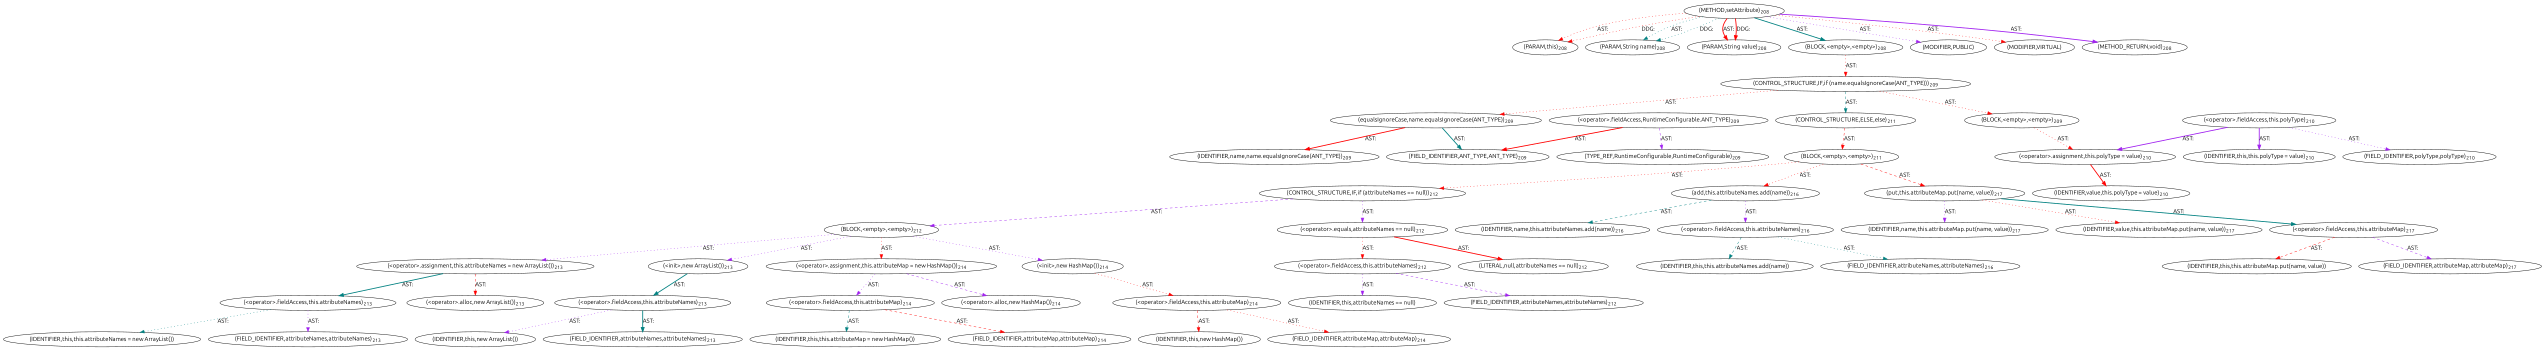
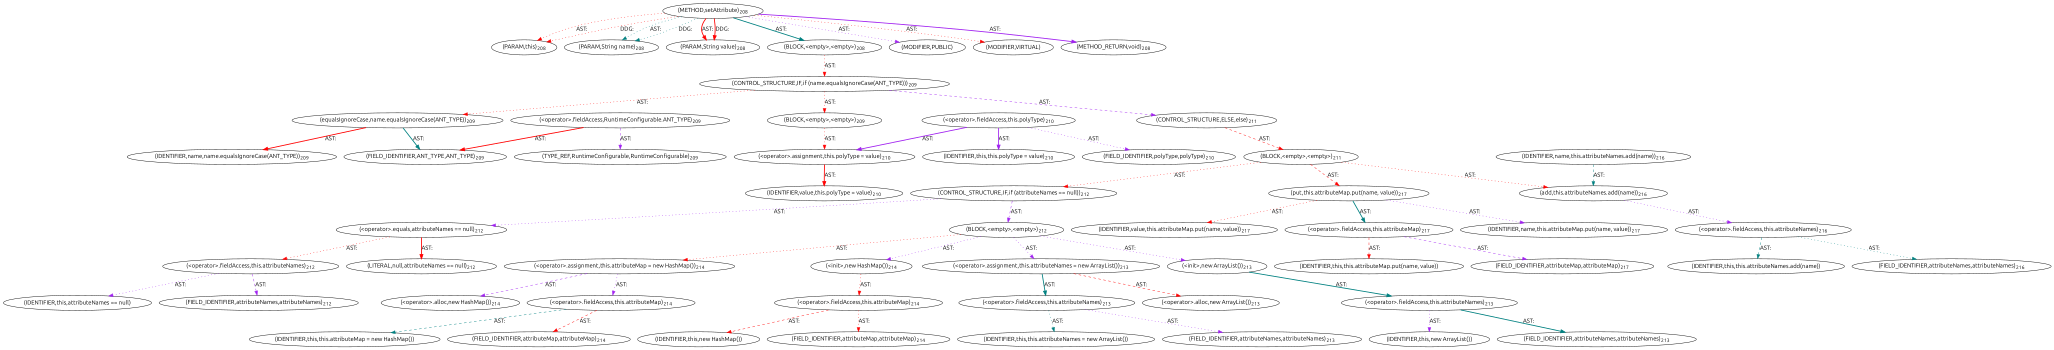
edge "(CONTROL_STRUCTURE,IF,if (name.equalsIgnoreCase(ANT_TYPE)))" -> "(CONTROL_STRUCTURE,ELSE,else)": color teal -> purple
edge "(add,this.attributeNames.add(name))" -> "(IDENTIFIER,name,this.attributeNames.add(name))": reversed
